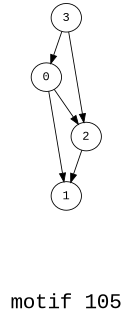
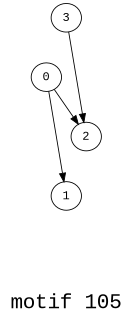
edge "3" -> "0": removed
edge "2" -> "1": removed
